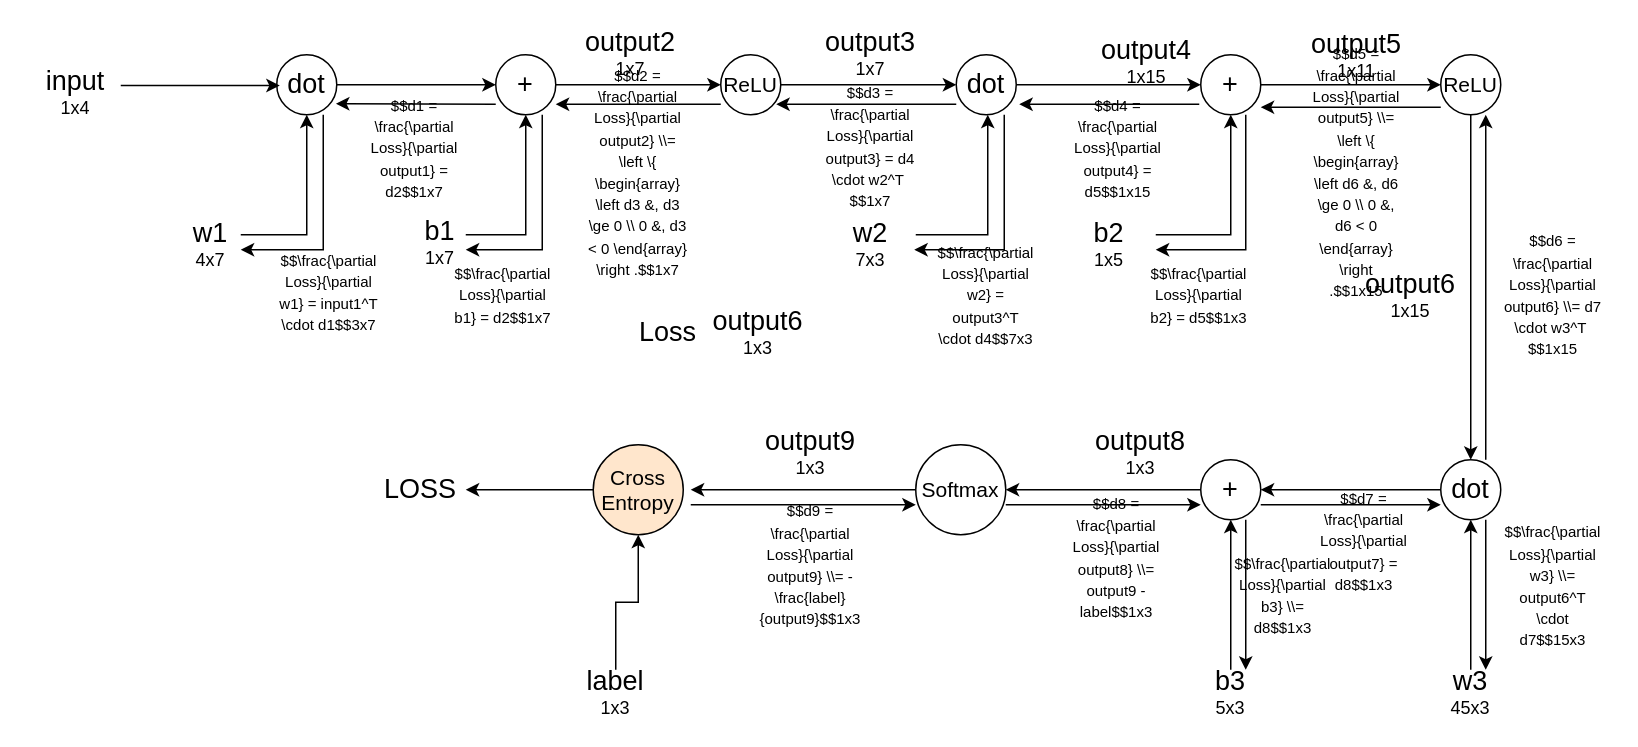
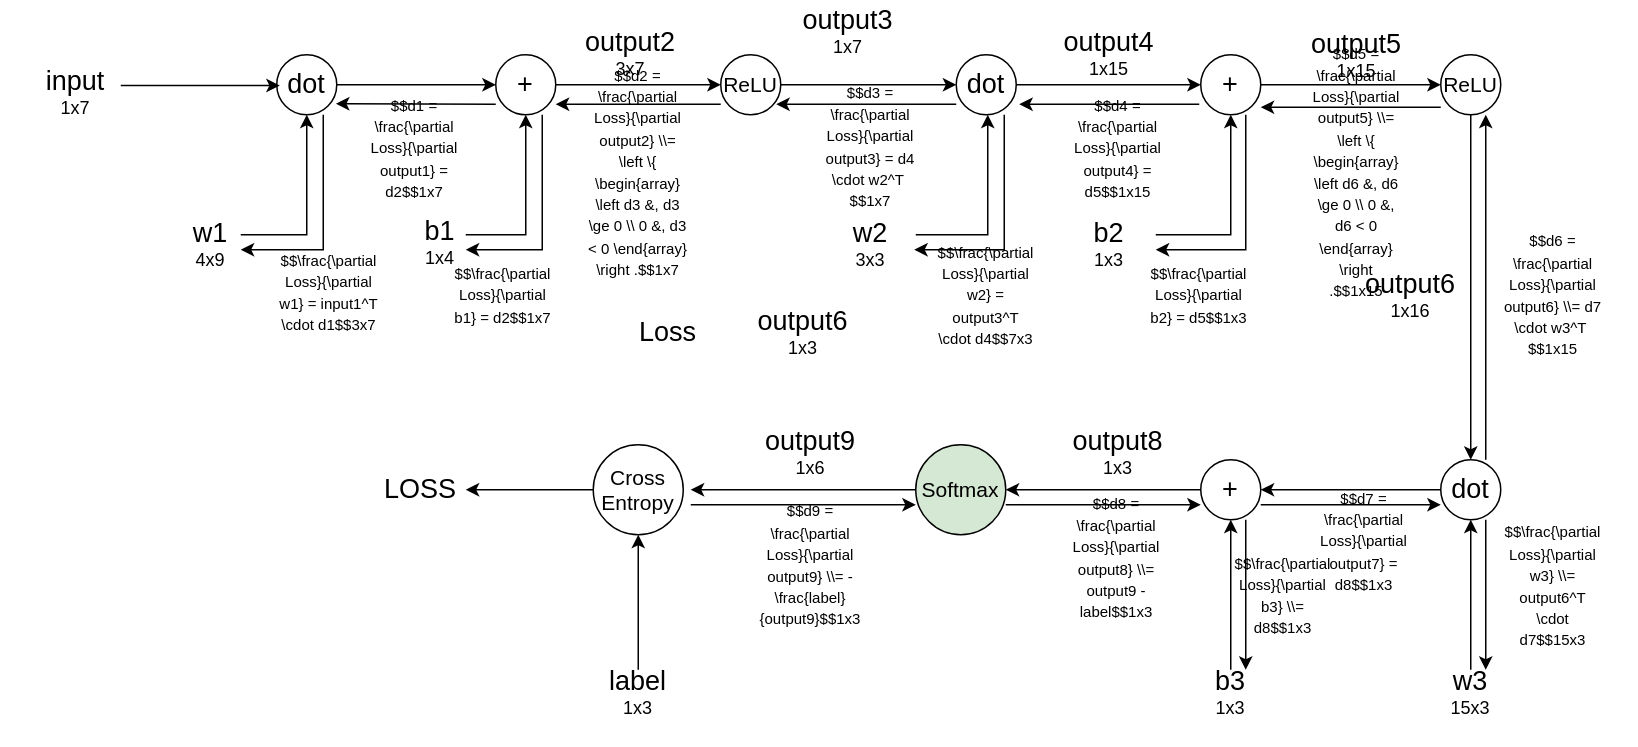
node "output2 1x7": label "output2 1x7" -> "output2 3x7"
node "output3 1x7": moved (871, 53) -> (848, 31)
node "output5 1x11": label "output5 1x11" -> "output5 1x15"
node "output4 1x15": moved (1147, 61) -> (1109, 53)
node "input 1x4": label "input 1x4" -> "input 1x7"
node "b1 1x7": label "b1 1x7" -> "b1 1x4"
node "w1 4x7": label "w1 4x7" -> "w1 4x9"
node "w2 7x3": label "w2 7x3" -> "w2 3x3"
node "b2 1x5": label "b2 1x5" -> "b2 1x3"
node "output6 1x15": label "output6 1x15" -> "output6 1x16"
node "output6 1x3": moved (758, 332) -> (803, 332)
node "output9 1x3": label "output9 1x3" -> "output9 1x6"
node "output8 1x3": moved (1141, 452) -> (1118, 452)
node "Cross Entropy": fillcolor #ffe6cc -> #ffffff
node "Softmax": fillcolor #ffffff -> #d5e8d4
node "label 1x3": moved (616, 692) -> (638, 692)
node "b3 5x3": label "b3 5x3" -> "b3 1x3"
node "w3 45x3": label "w3 45x3" -> "w3 15x3"
